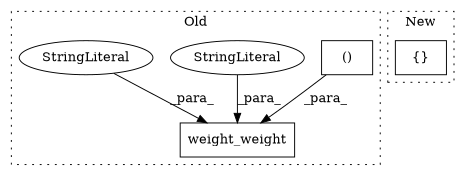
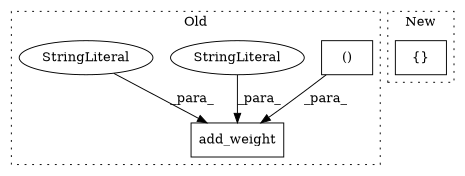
node "weight_weight": label "weight_weight" -> "add_weight"
